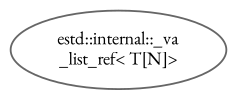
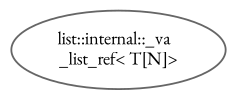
node "estd::internal::_va _list_ref< T[N]>": label "estd::internal::_va _list_ref< T[N]>" -> "list::internal::_va _list_ref< T[N]>"
